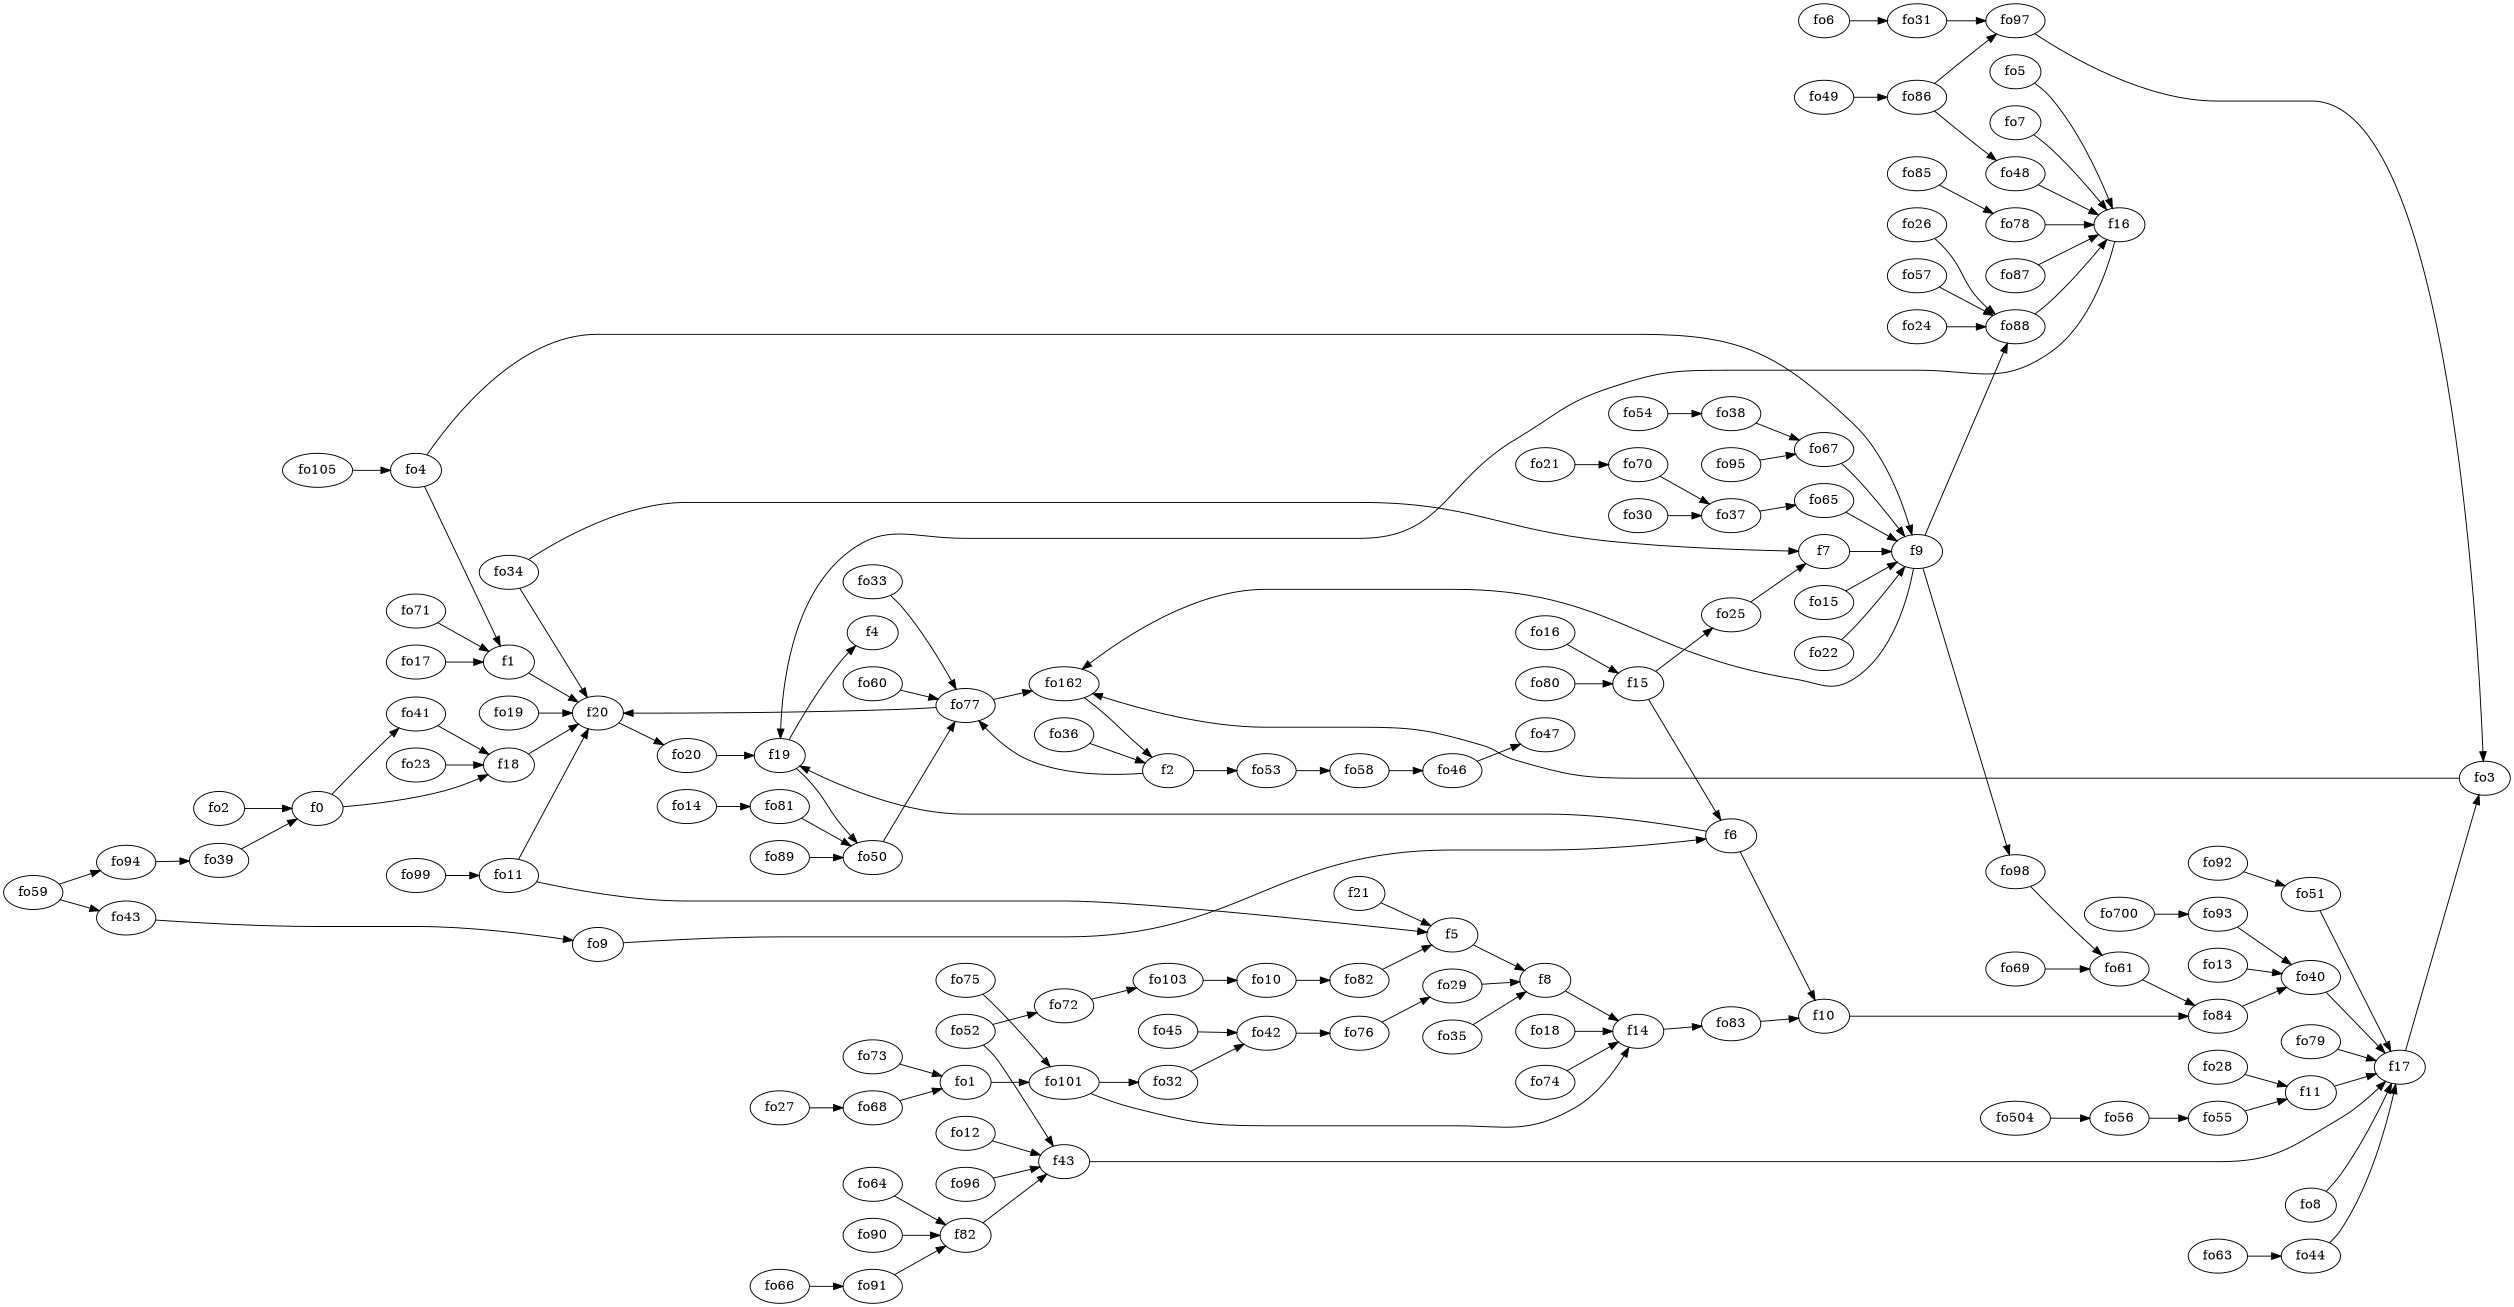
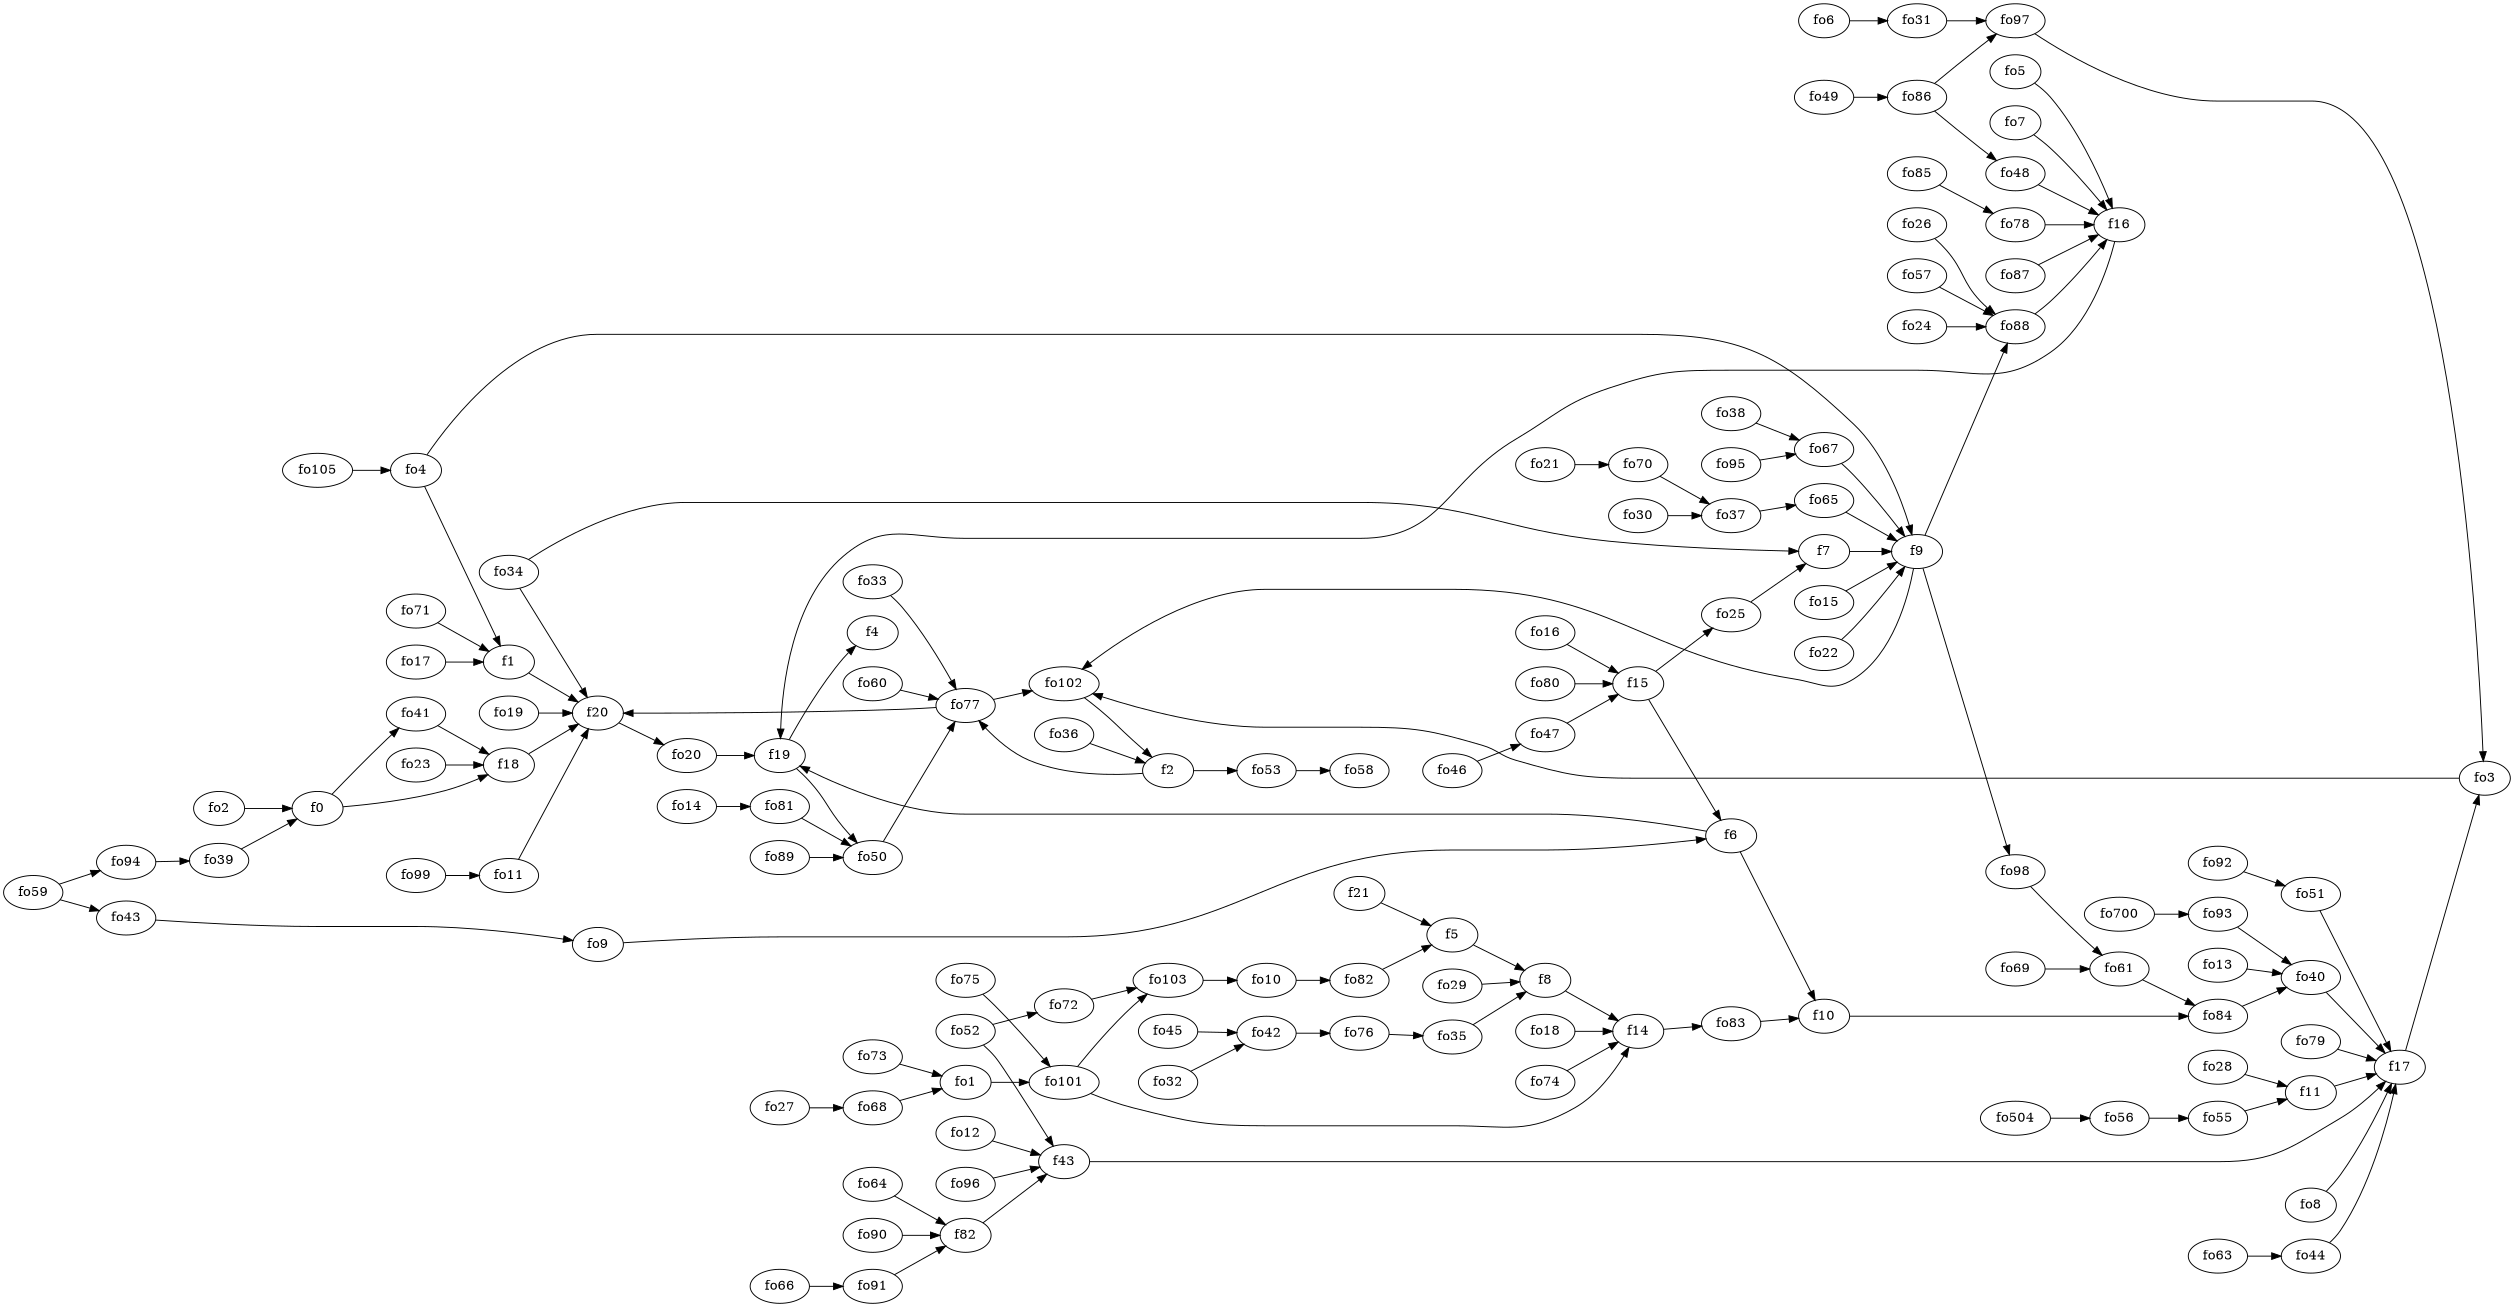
node "fo54": removed
node "fo162": label "fo162" -> "fo102"
edge "fo47" -> "f15": added
edge "fo58" -> "fo46": removed
edge "fo11" -> "f5": removed
edge "fo76" -> "fo29": now "fo76" -> "fo35"
edge "fo101" -> "fo32": now "fo101" -> "fo103"
